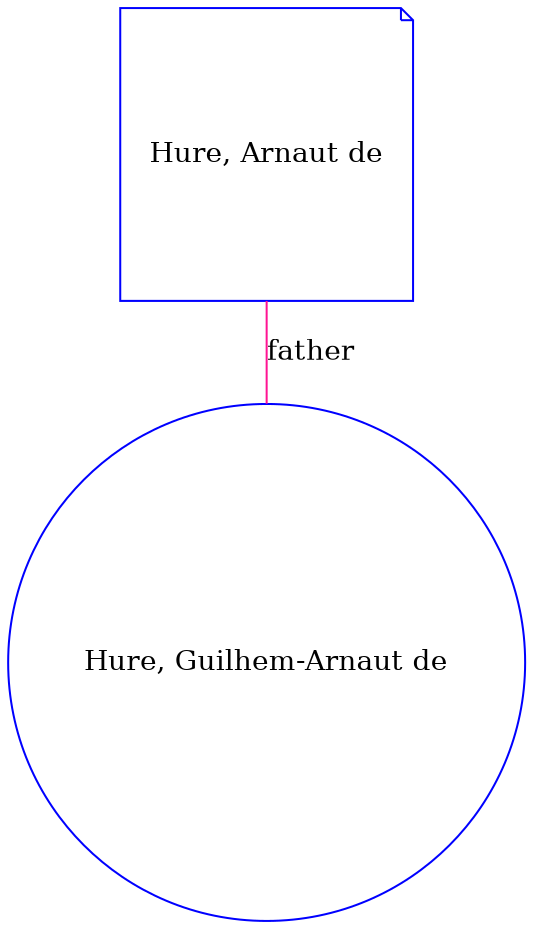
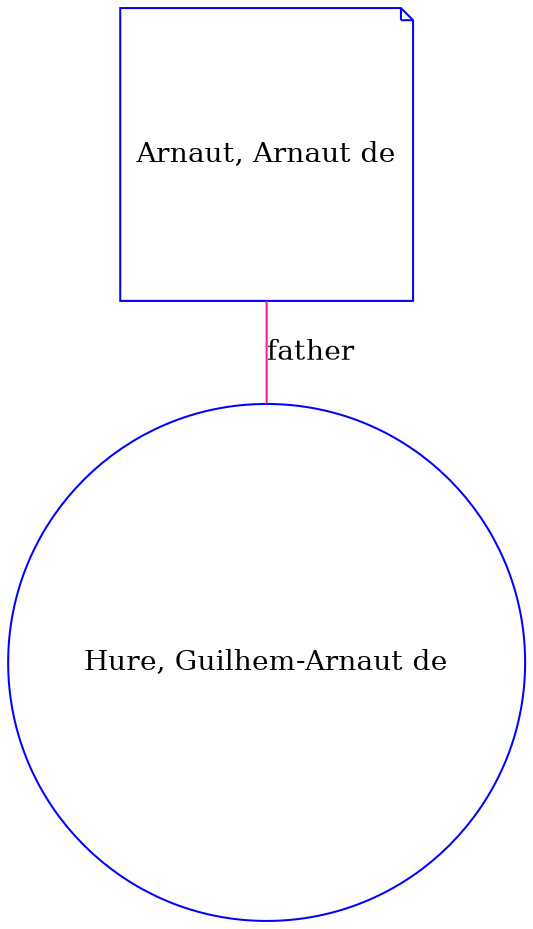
node "Hure, Arnaut de": label "Hure, Arnaut de" -> "Arnaut, Arnaut de"
